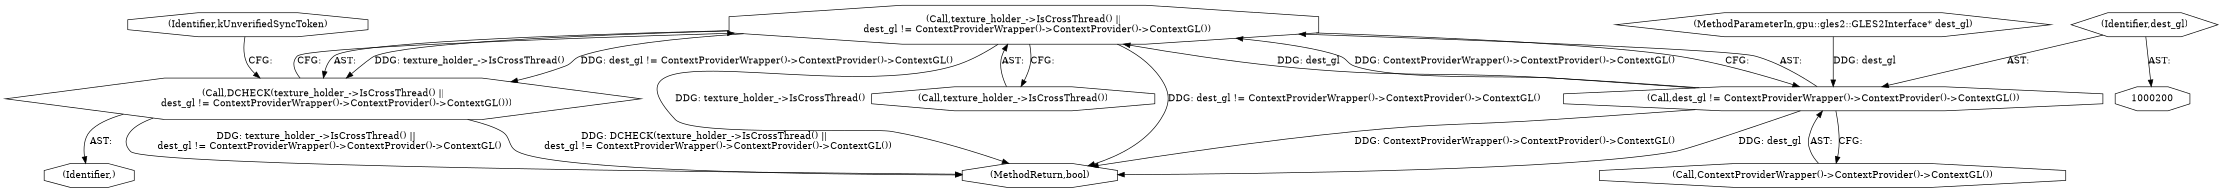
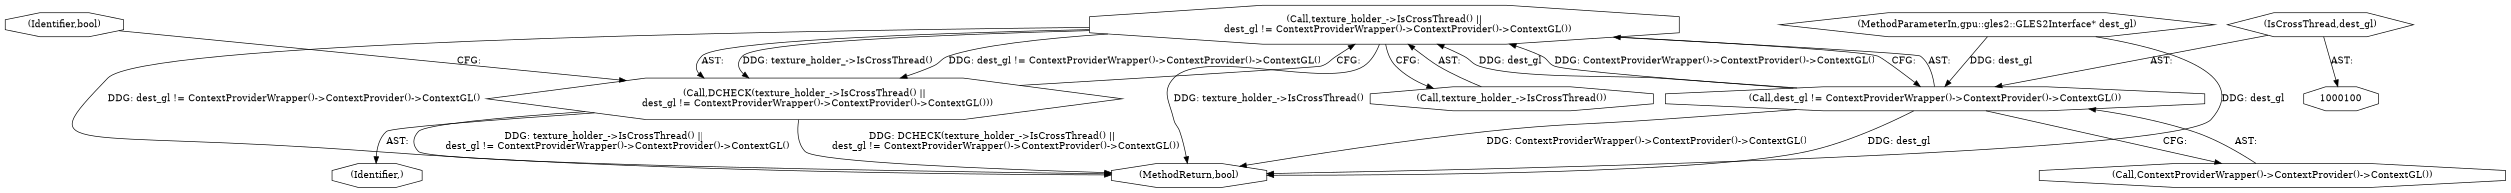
node "(Identifier,kUnverifiedSyncToken)": label "(Identifier,kUnverifiedSyncToken)" -> "(Identifier,bool)"
node "(Identifier,dest_gl)": label "(Identifier,dest_gl)" -> "(IsCrossThread,dest_gl)"
node "1000200": label "1000200" -> "1000100"
edge "(MethodParameterIn,gpu::gles2::GLES2Interface* dest_gl)" -> "(MethodReturn,bool)": added, label "DDG: dest_gl"
